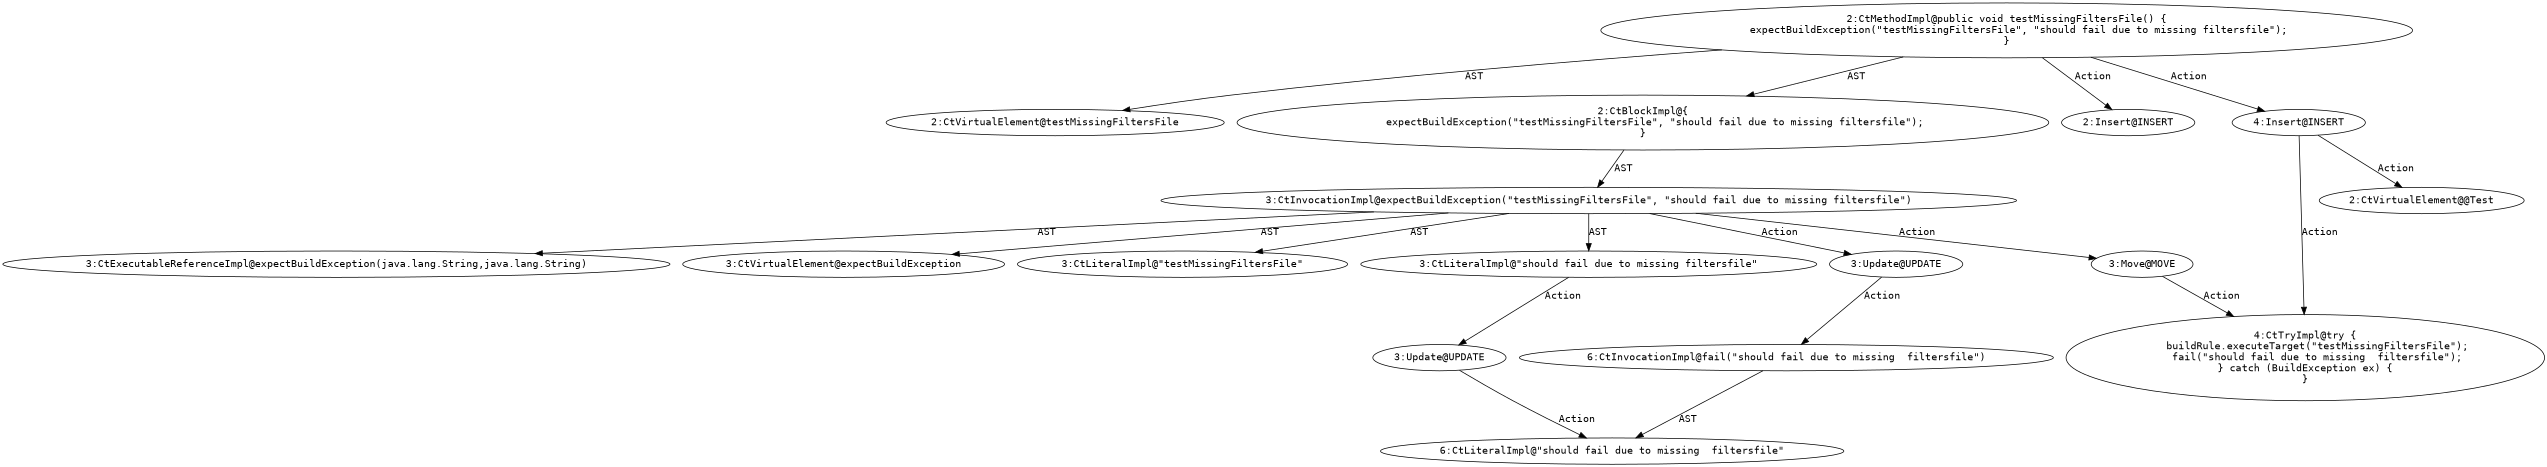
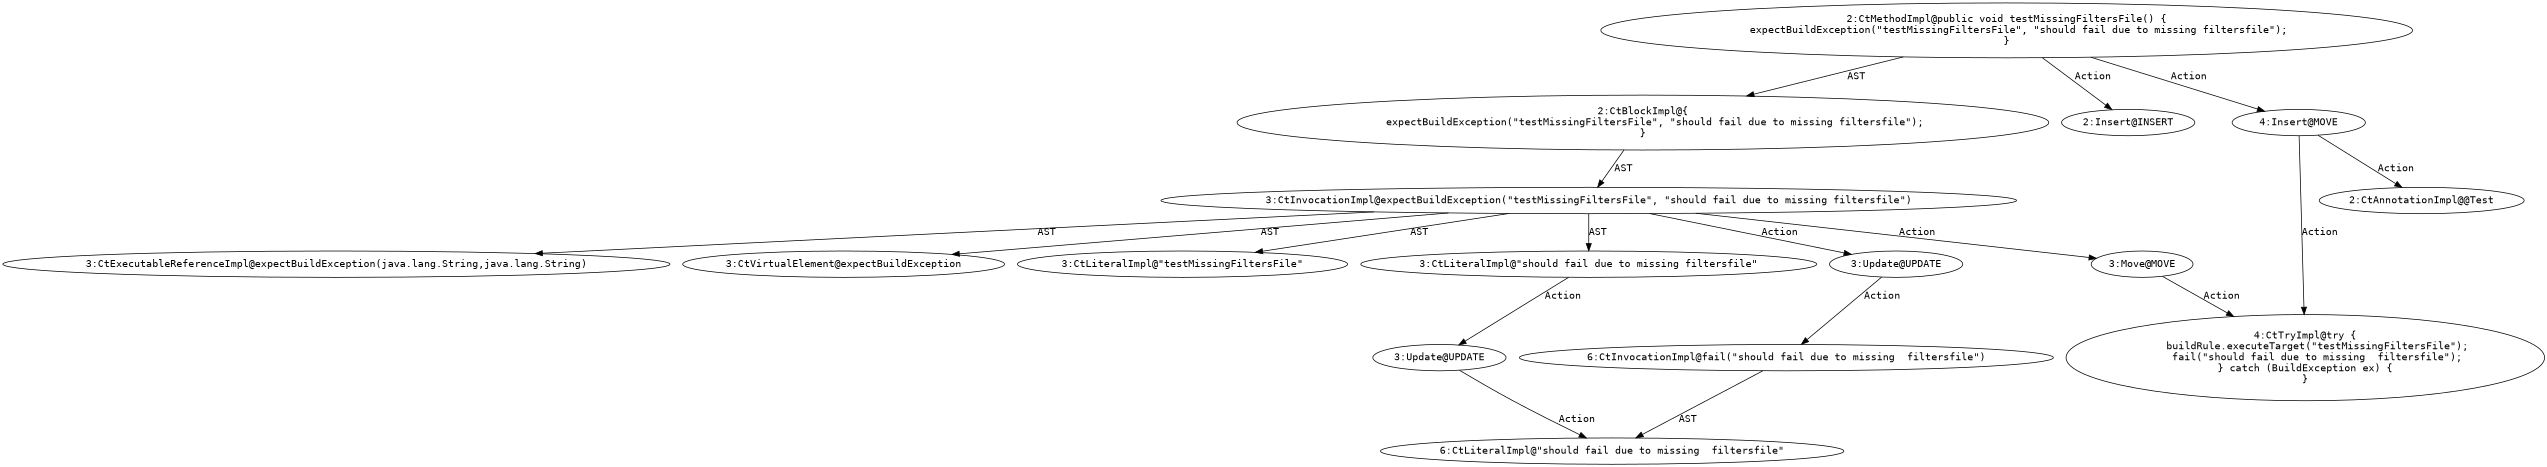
node "2:CtVirtualElement@testMissingFiltersFile": removed
node "4:Insert@INSERT": label "4:Insert@INSERT" -> "4:Insert@MOVE"
node "2:CtVirtualElement@@Test": label "2:CtVirtualElement@@Test" -> "2:CtAnnotationImpl@@Test"
